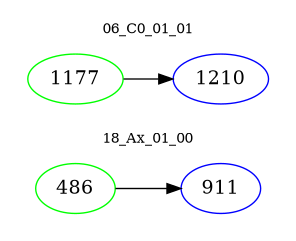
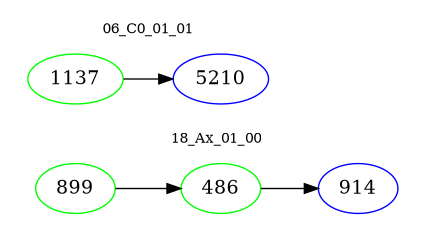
node "1177": label "1177" -> "1137"
node "1210": label "1210" -> "5210"
node "899": added
node "911": label "911" -> "914"
